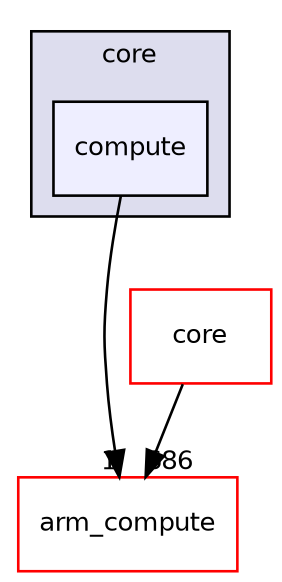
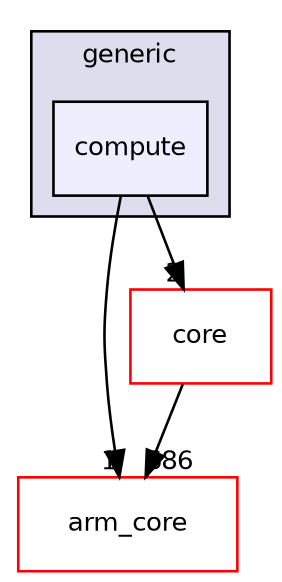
cluster "core": label "core" -> "generic"
edge "compute" -> "core": added
node "arm_compute": label "arm_compute" -> "arm_core"
